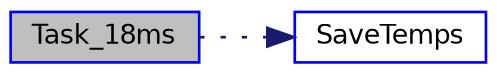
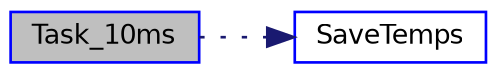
node "Task_18ms": label "Task_18ms" -> "Task_10ms"
